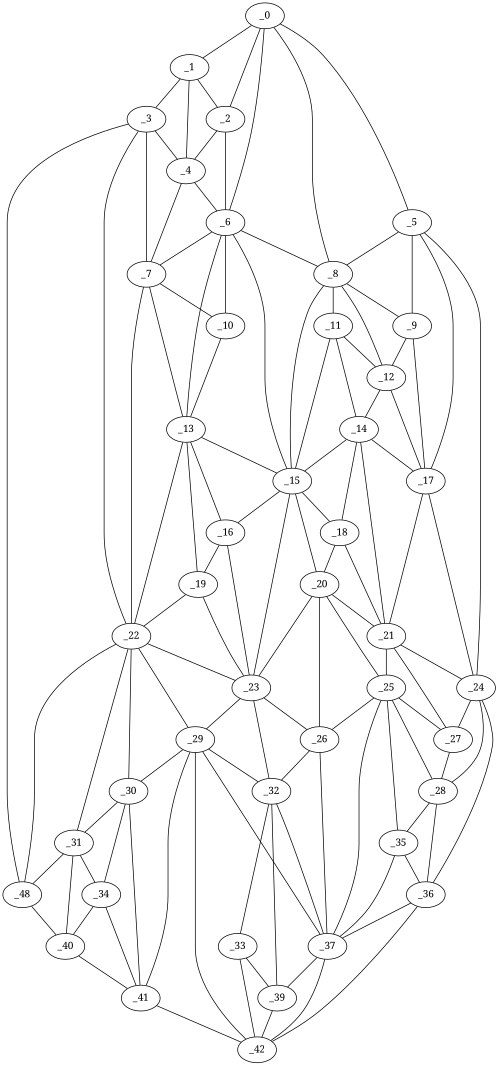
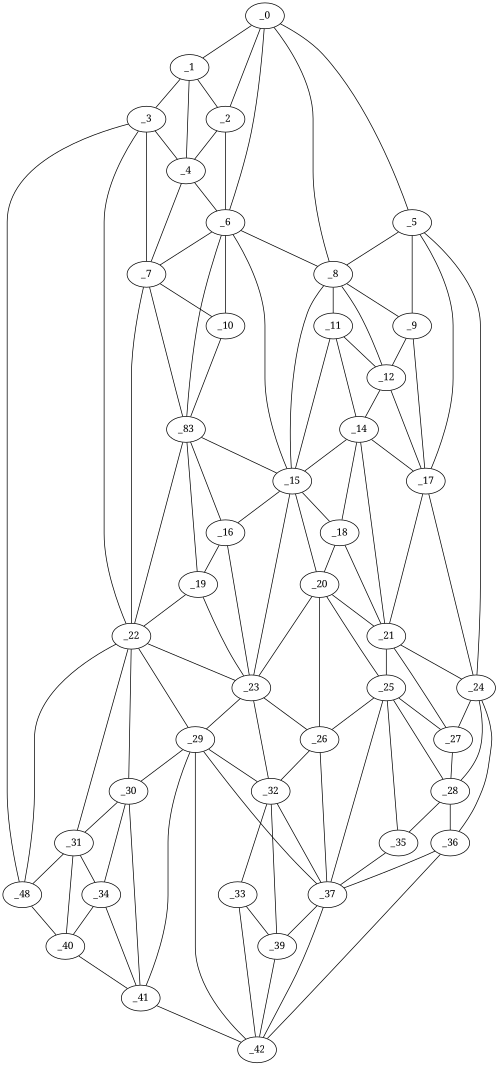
node "_13": label "_13" -> "_83"
edge "_35" -- "_36": removed
